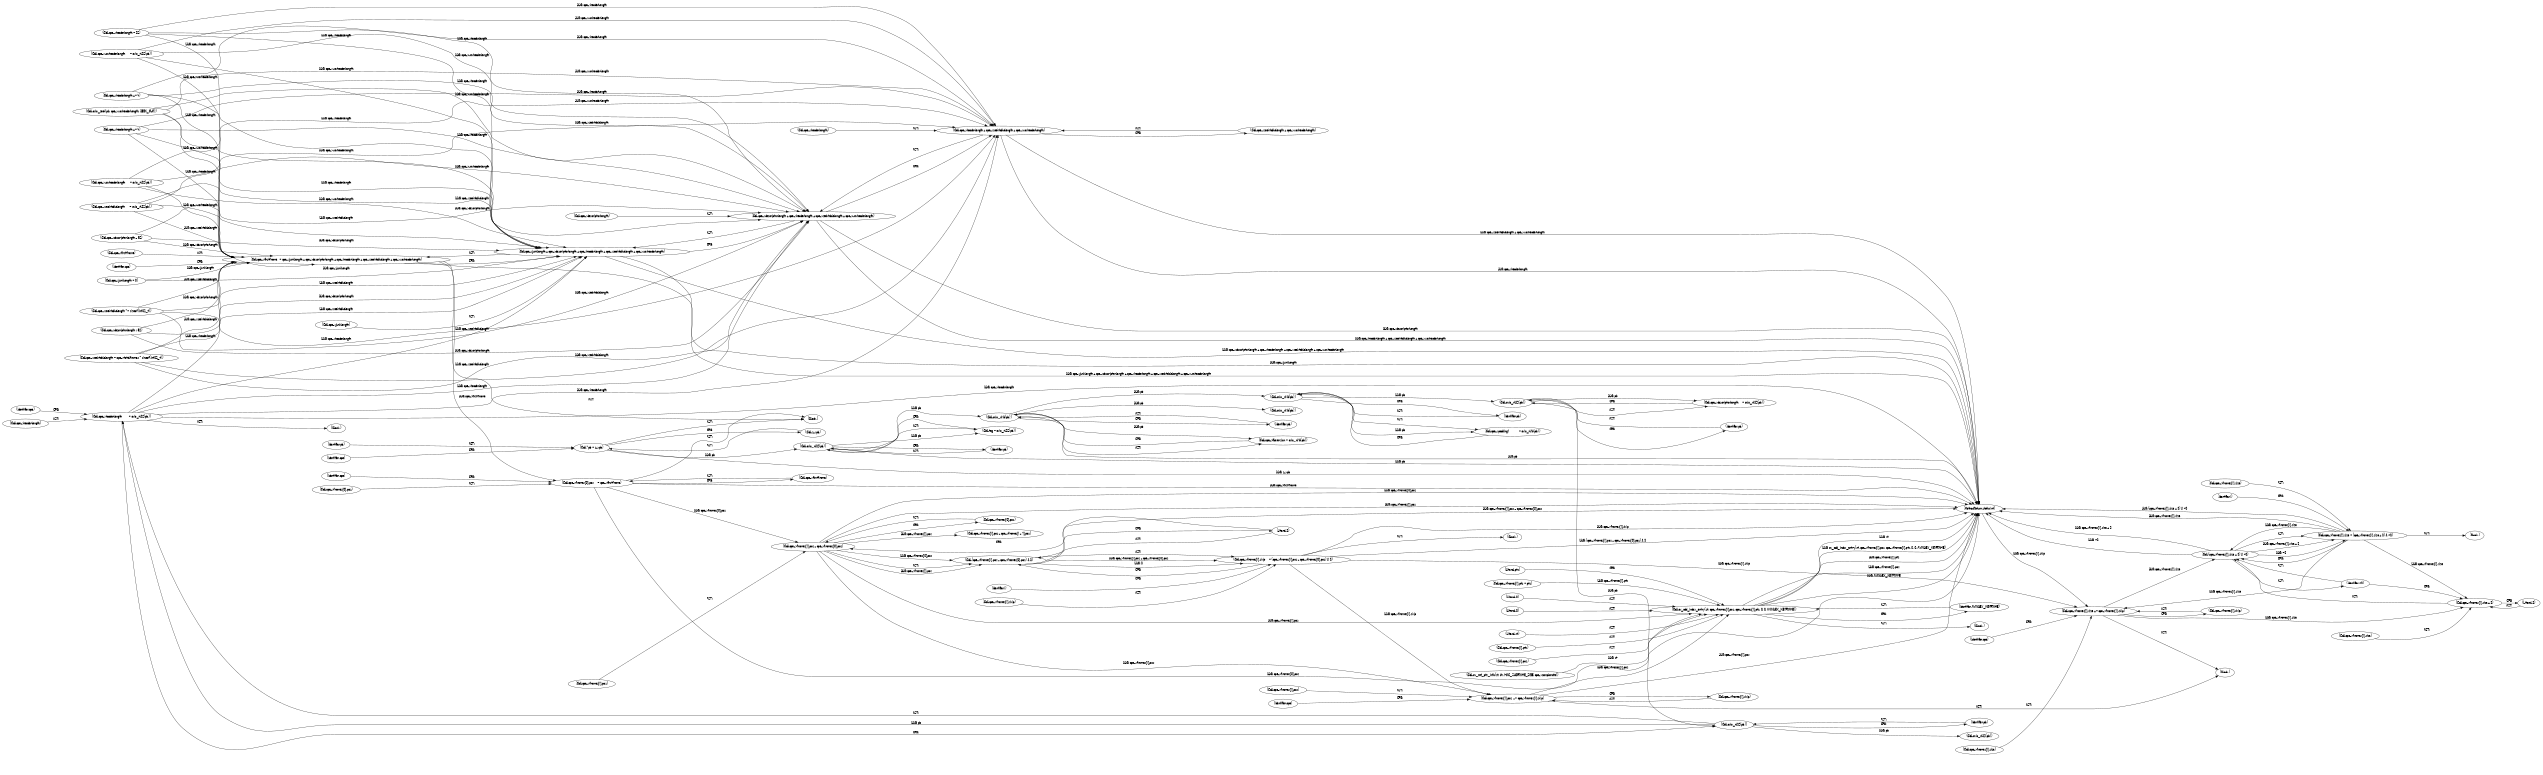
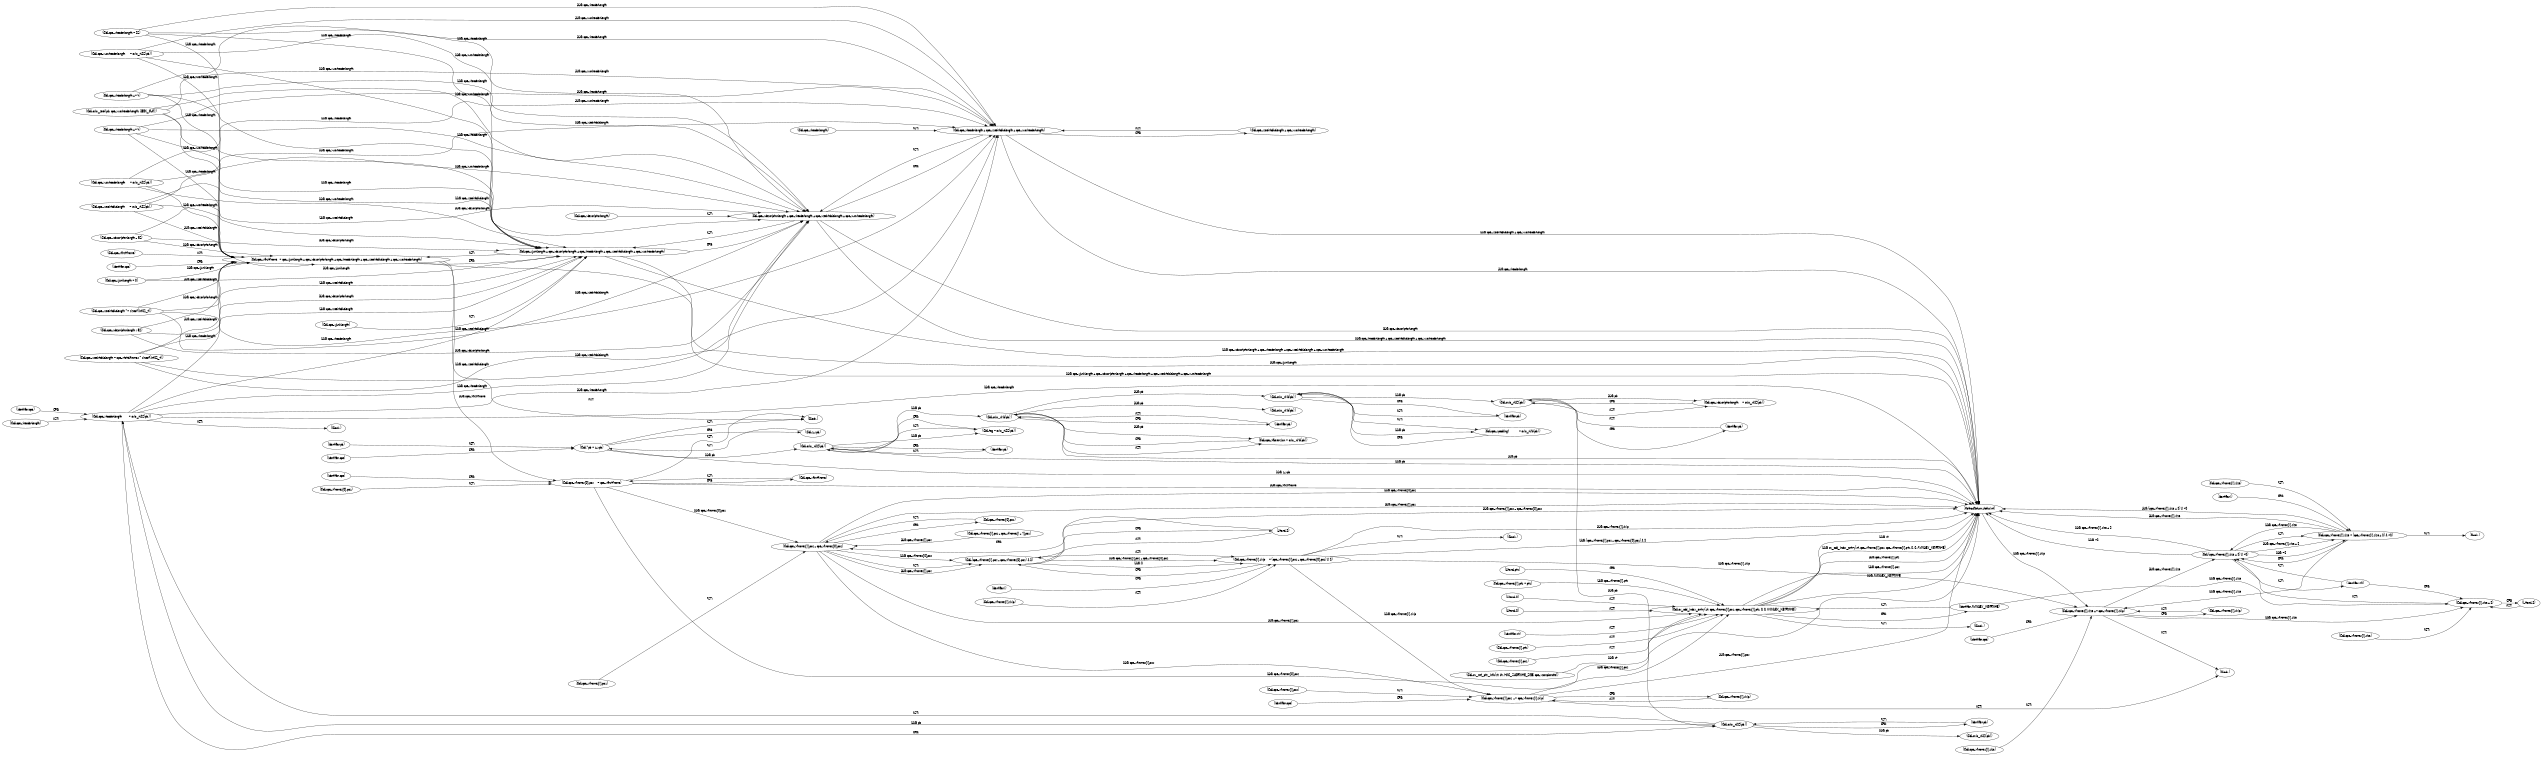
edge "(Call,ape->frames[i].pos - ape->frames[0].pos)" -> "(Call,ape->frames[i].pos - ape->frames[i - 1].pos)": reversed
edge "(Call,ape->frames[i].size = (ape->frames[i].size + 3) & ~3)" -> "(Call,ape->frames[i].size + 3)": now "(Identifier,AVINDEX_KEYFRAME)" -> "(Call,ape->frames[i].size + 3)"
node "(Literal,st)": label "(Literal,st)" -> "(Identifier,st)"
